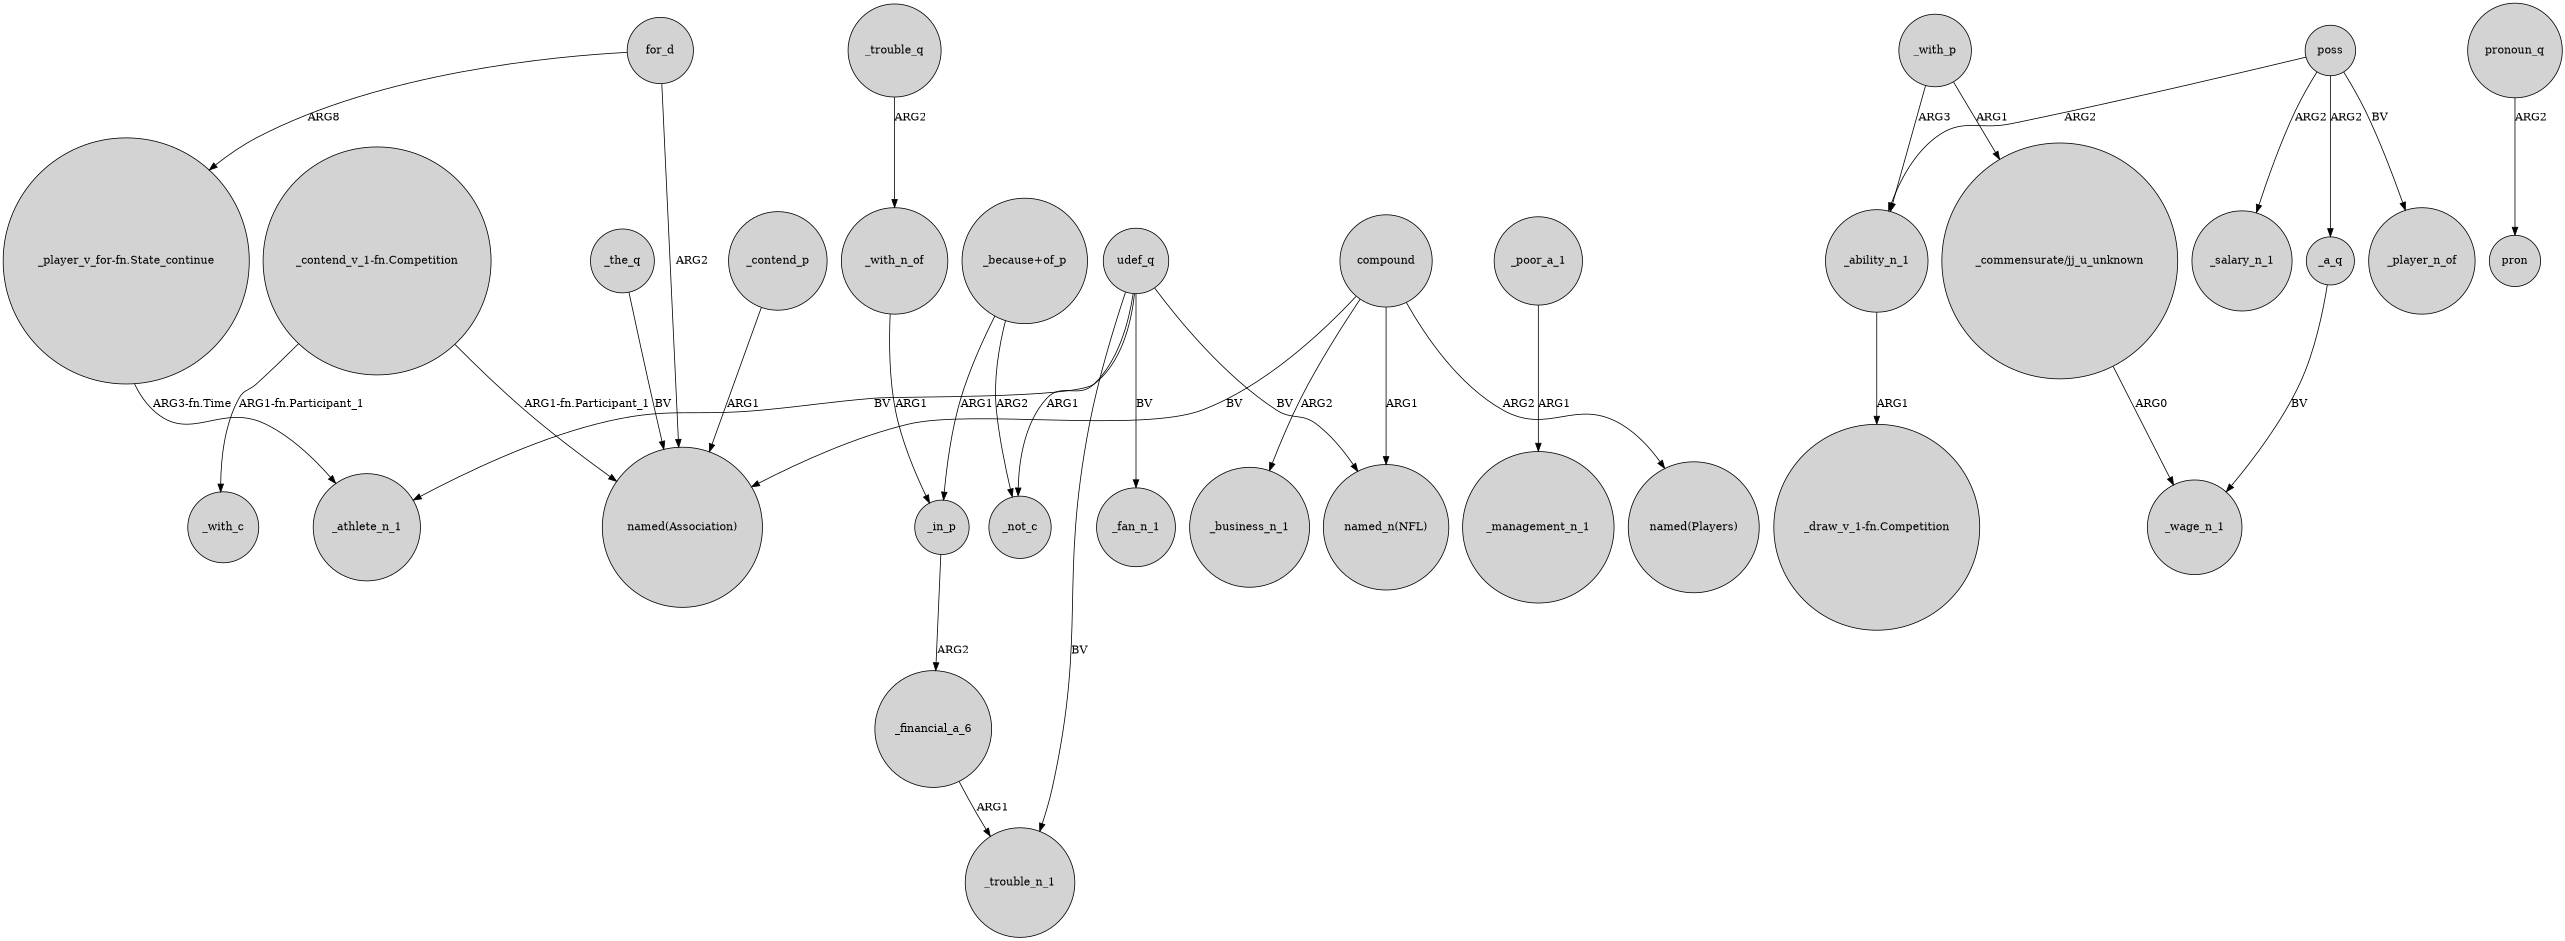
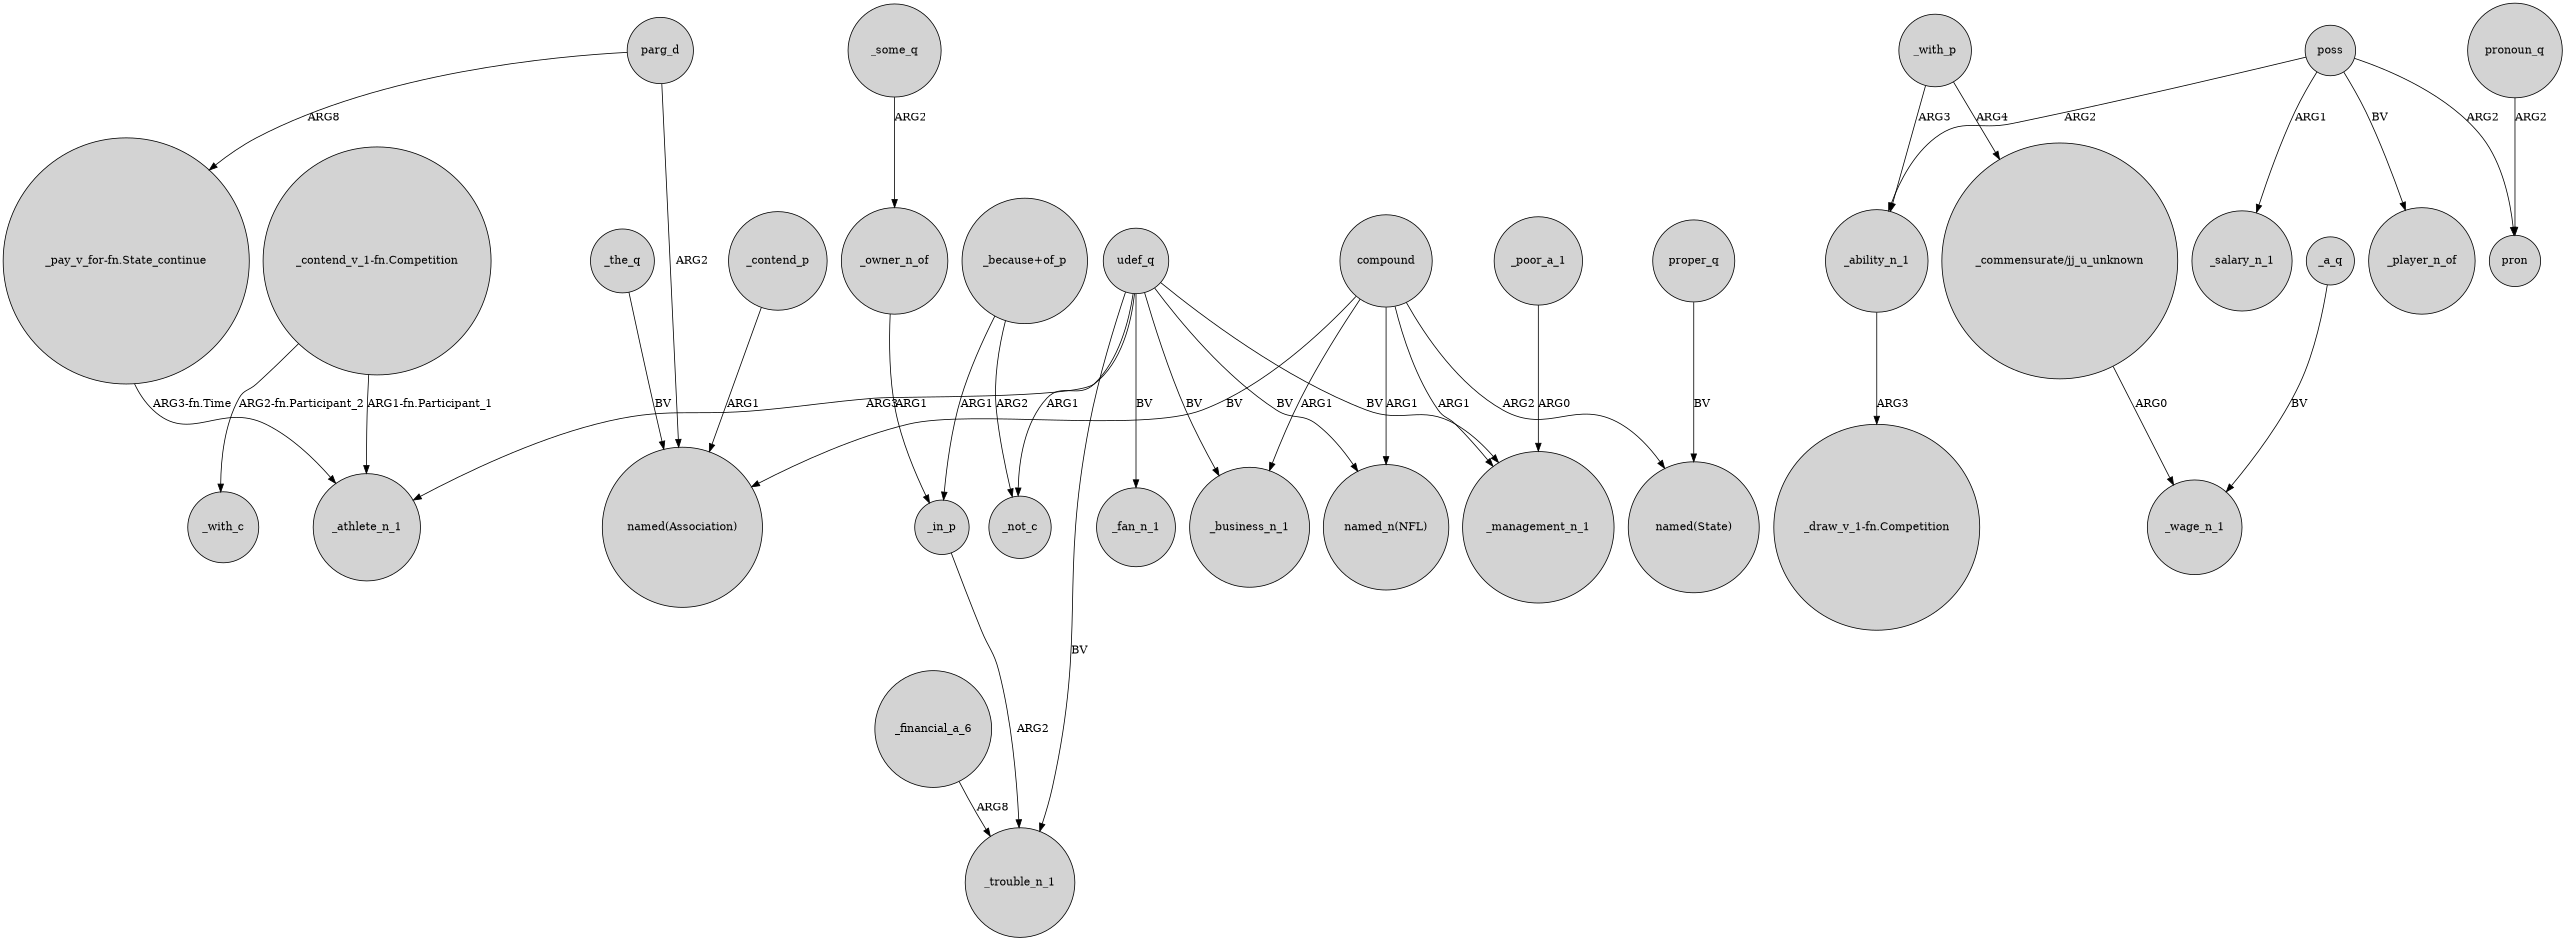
node "for_d": label "for_d" -> "parg_d"
node "_trouble_q": label "_trouble_q" -> "_some_q"
edge "_with_p" -> "_commensurate/jj_u_unknown": label "ARG1" -> "ARG4"
edge "poss" -> "_salary_n_1": label "ARG2" -> "ARG1"
edge "poss" -> "_a_q": now "poss" -> "pron"
node "_player_v_for-fn.State_continue": label "_player_v_for-fn.State_continue" -> "_pay_v_for-fn.State_continue"
node "_with_n_of": label "_with_n_of" -> "_owner_n_of"
node "proper_q": added
edge "udef_q" -> "_business_n_1": added, label "BV"
edge "udef_q" -> "_management_n_1": added, label "BV"
edge "compound" -> "_management_n_1": added, label "ARG1"
edge "_contend_v_1-fn.Competition" -> "_with_c": label "ARG1-fn.Participant_1" -> "ARG2-fn.Participant_2"
edge "udef_q" -> "_athlete_n_1": label "BV" -> "ARG3"
edge "compound" -> "_business_n_1": label "ARG2" -> "ARG1"
edge "_poor_a_1" -> "_management_n_1": label "ARG1" -> "ARG0"
edge "_ability_n_1" -> "_draw_v_1-fn.Competition": label "ARG1" -> "ARG3"
edge "_contend_v_1-fn.Competition" -> "named(Association)": now "_contend_v_1-fn.Competition" -> "_athlete_n_1"
node "named(Players)": label "named(Players)" -> "named(State)"
edge "_in_p" -> "_financial_a_6": now "_in_p" -> "_trouble_n_1"
edge "_financial_a_6" -> "_trouble_n_1": label "ARG1" -> "ARG8"
